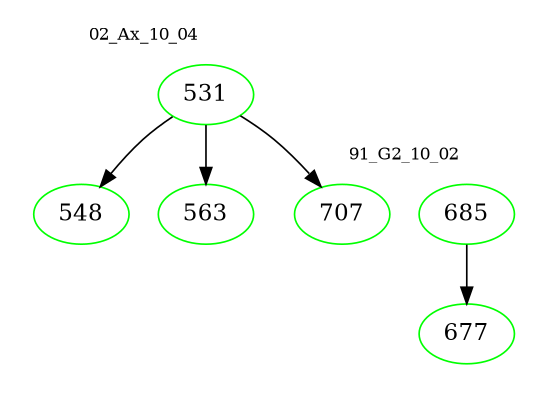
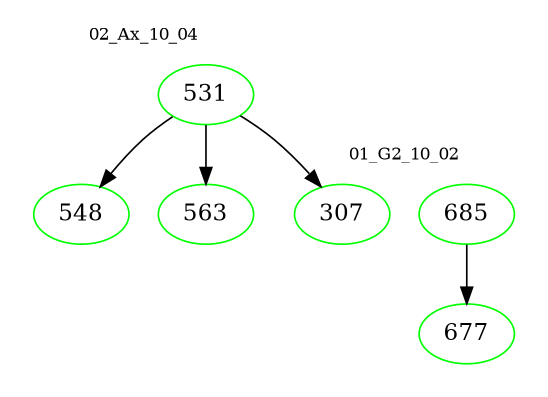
cluster "91_G2_10_02": label "91_G2_10_02" -> "01_G2_10_02"
node "707": label "707" -> "307"
